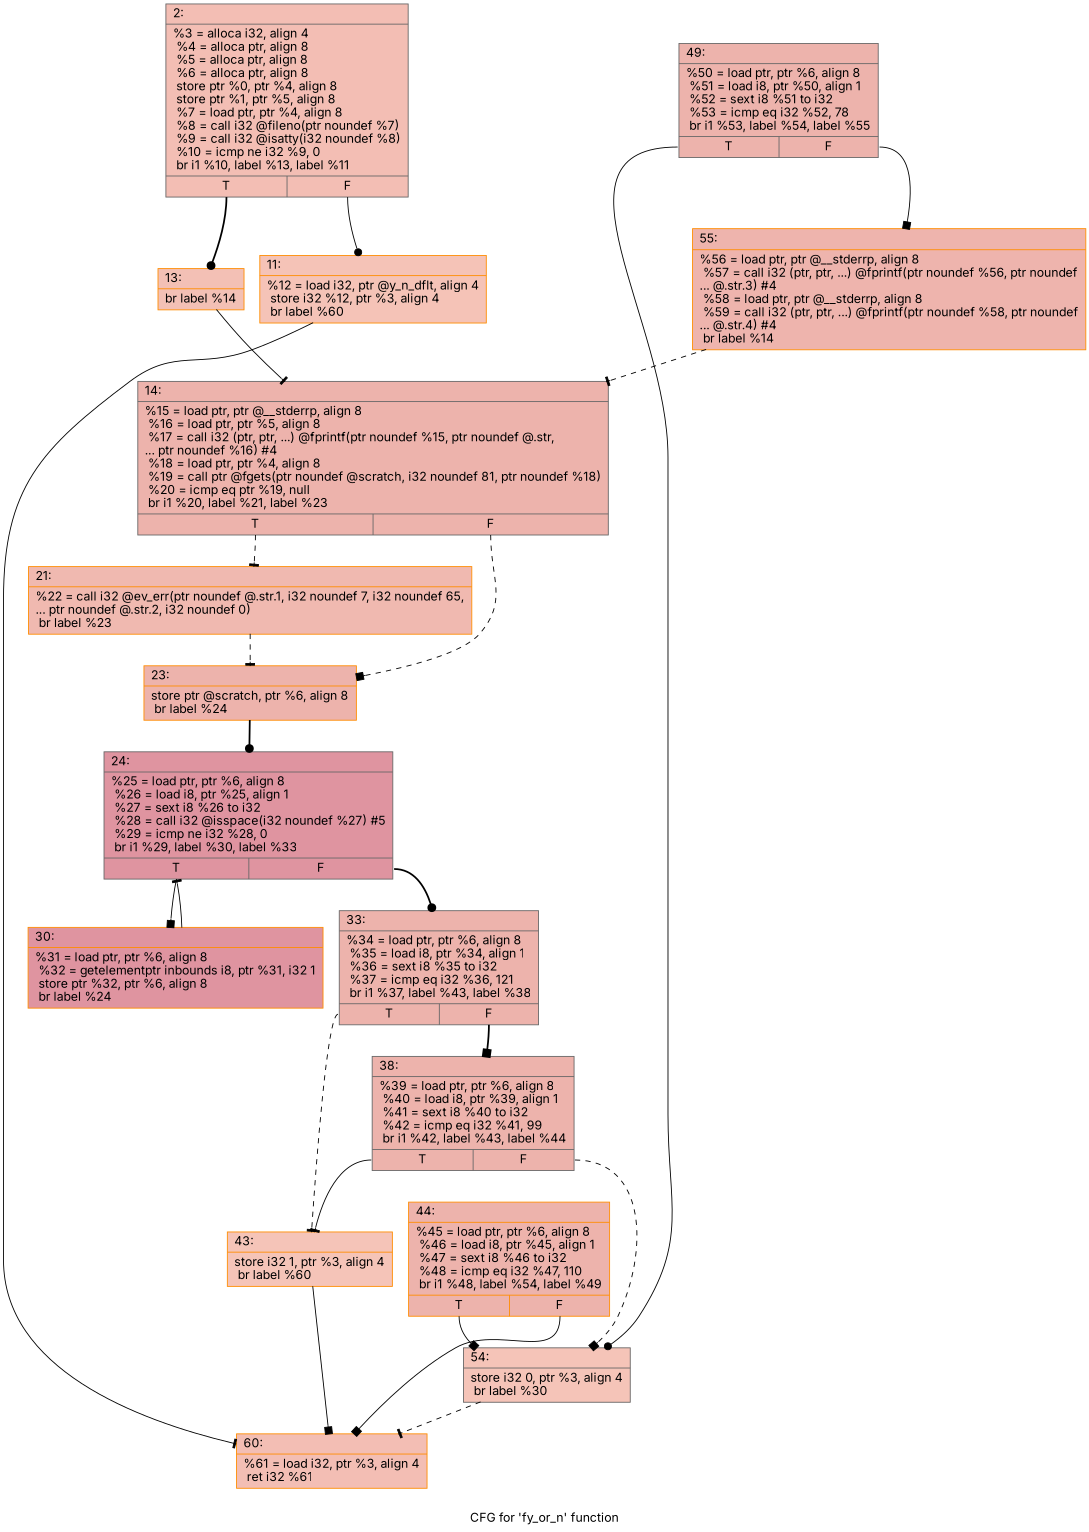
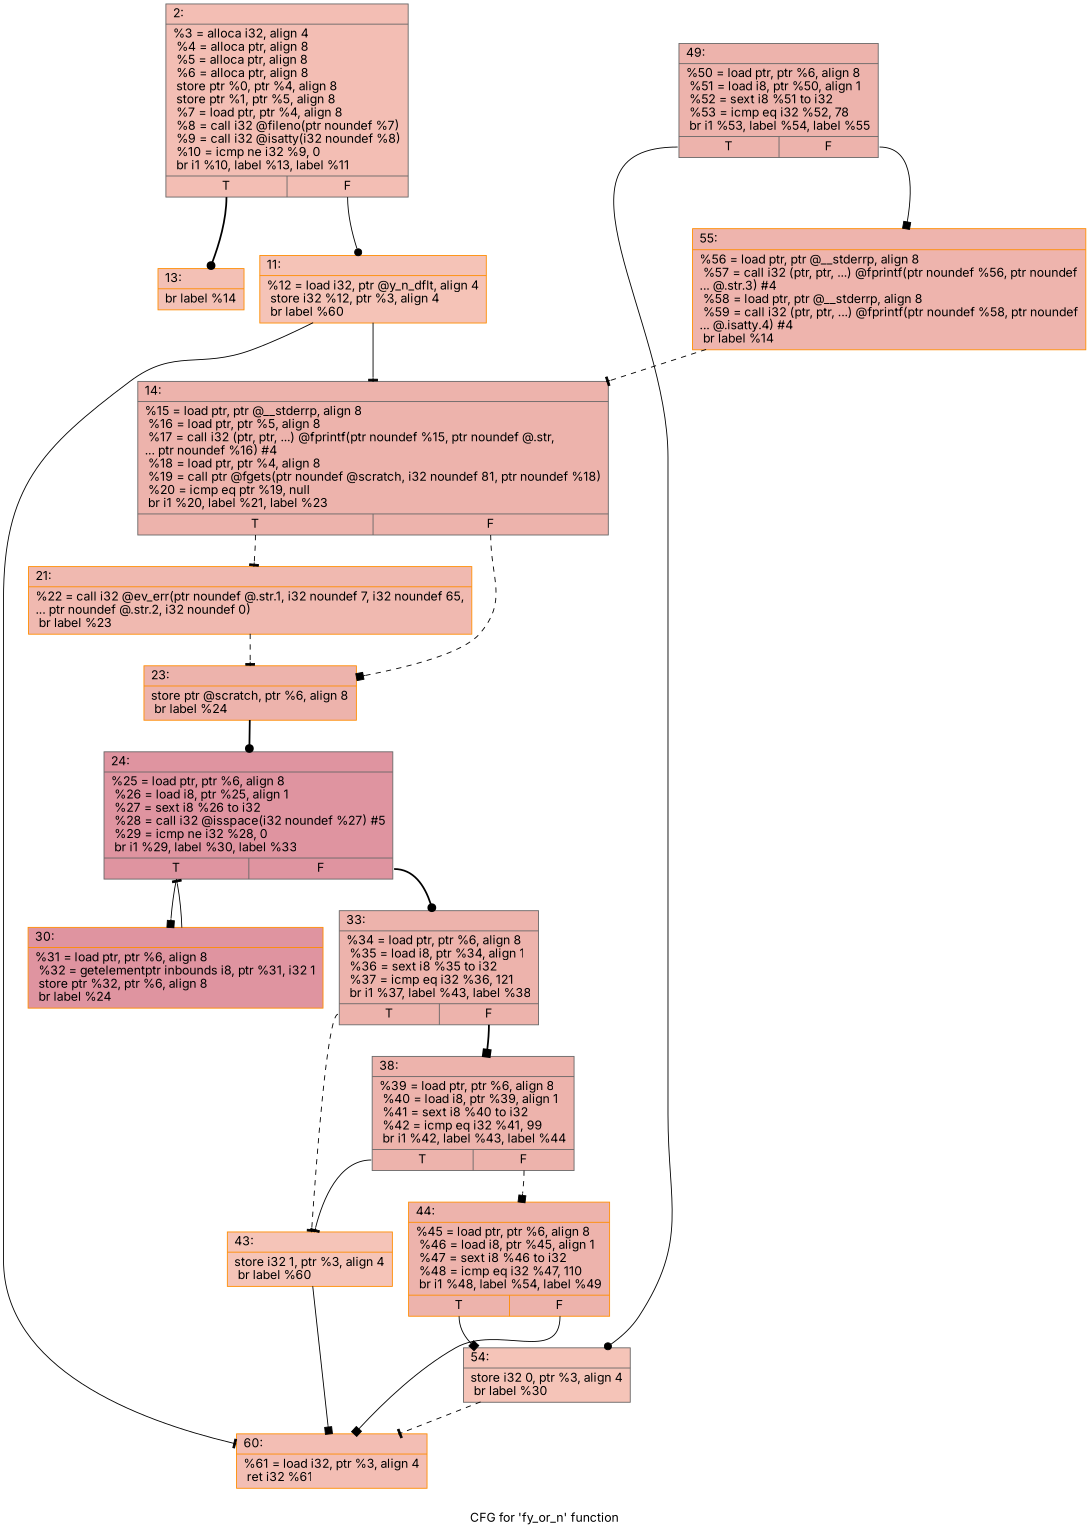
node "55:": text "... @.str.4) #4" -> "... @.isatty.4) #4"
edge "13:" -> "14:": now "11:" -> "14:"
edge "38:" -> "54:": now "38:" -> "44:"
